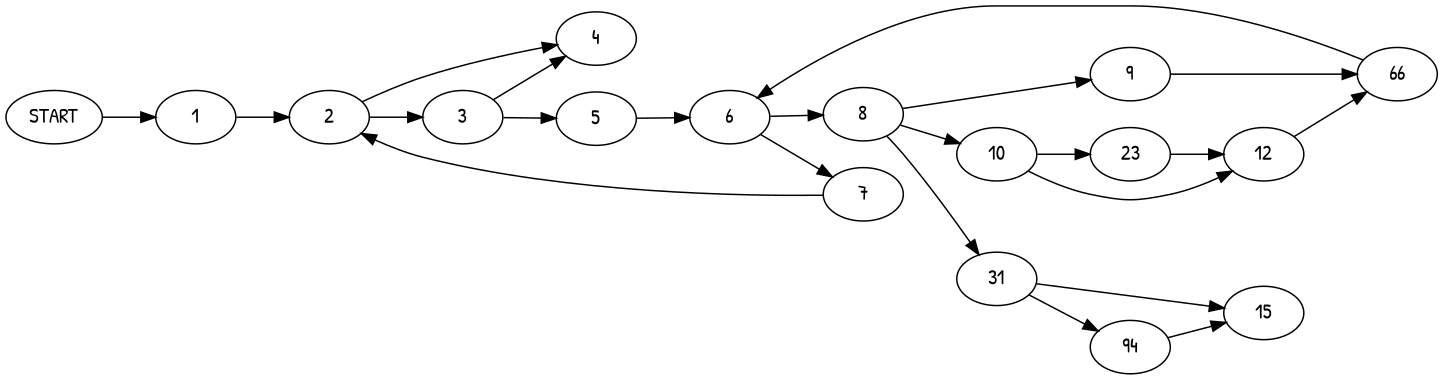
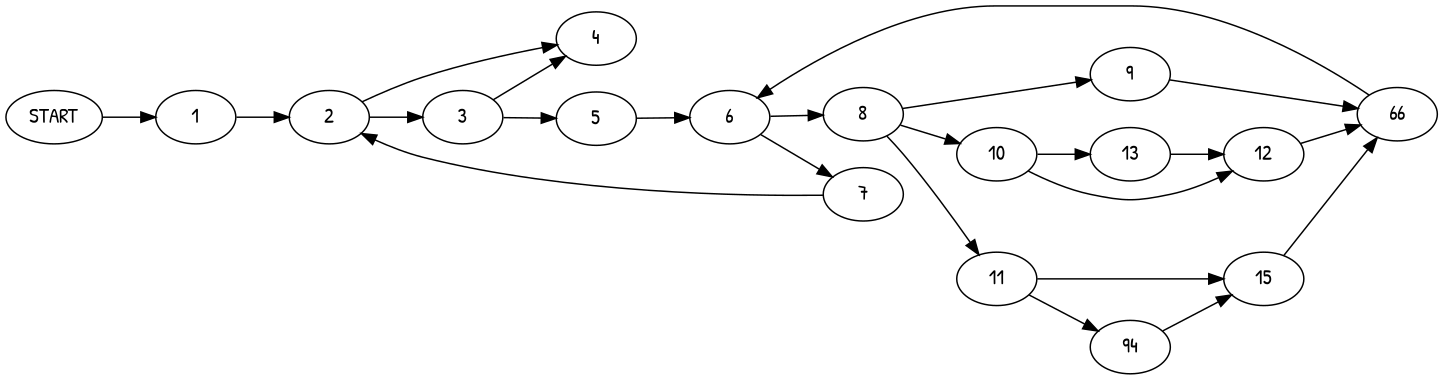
node "23": label "23" -> "13"
edge "15" -> "66": added
node "31": label "31" -> "11"
